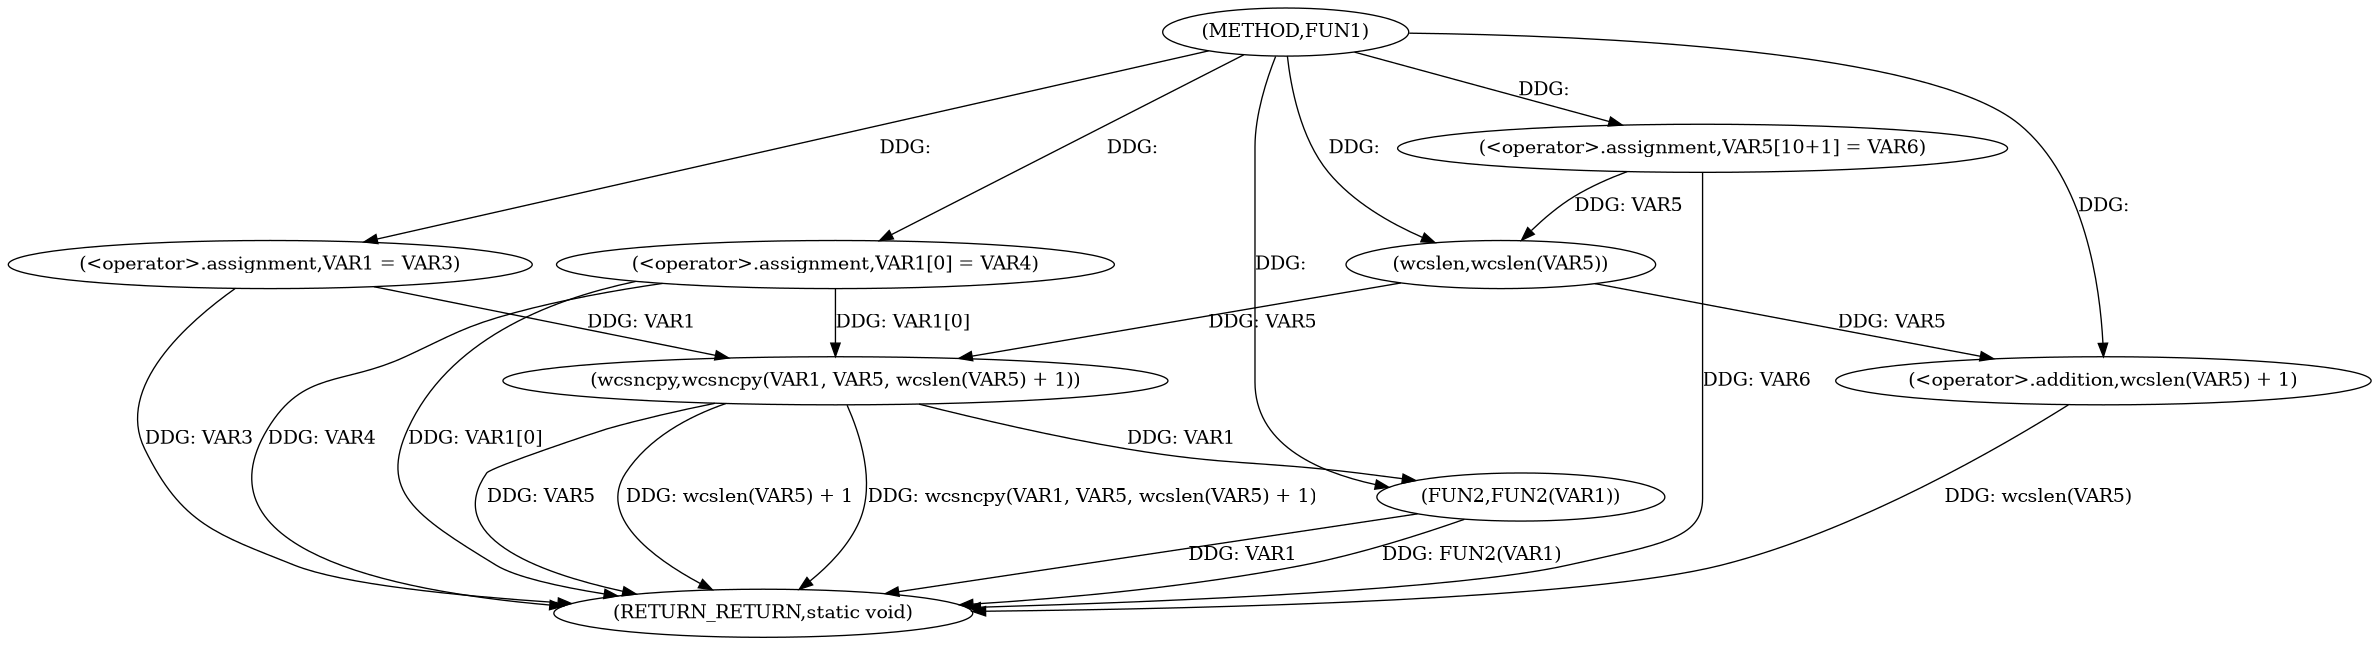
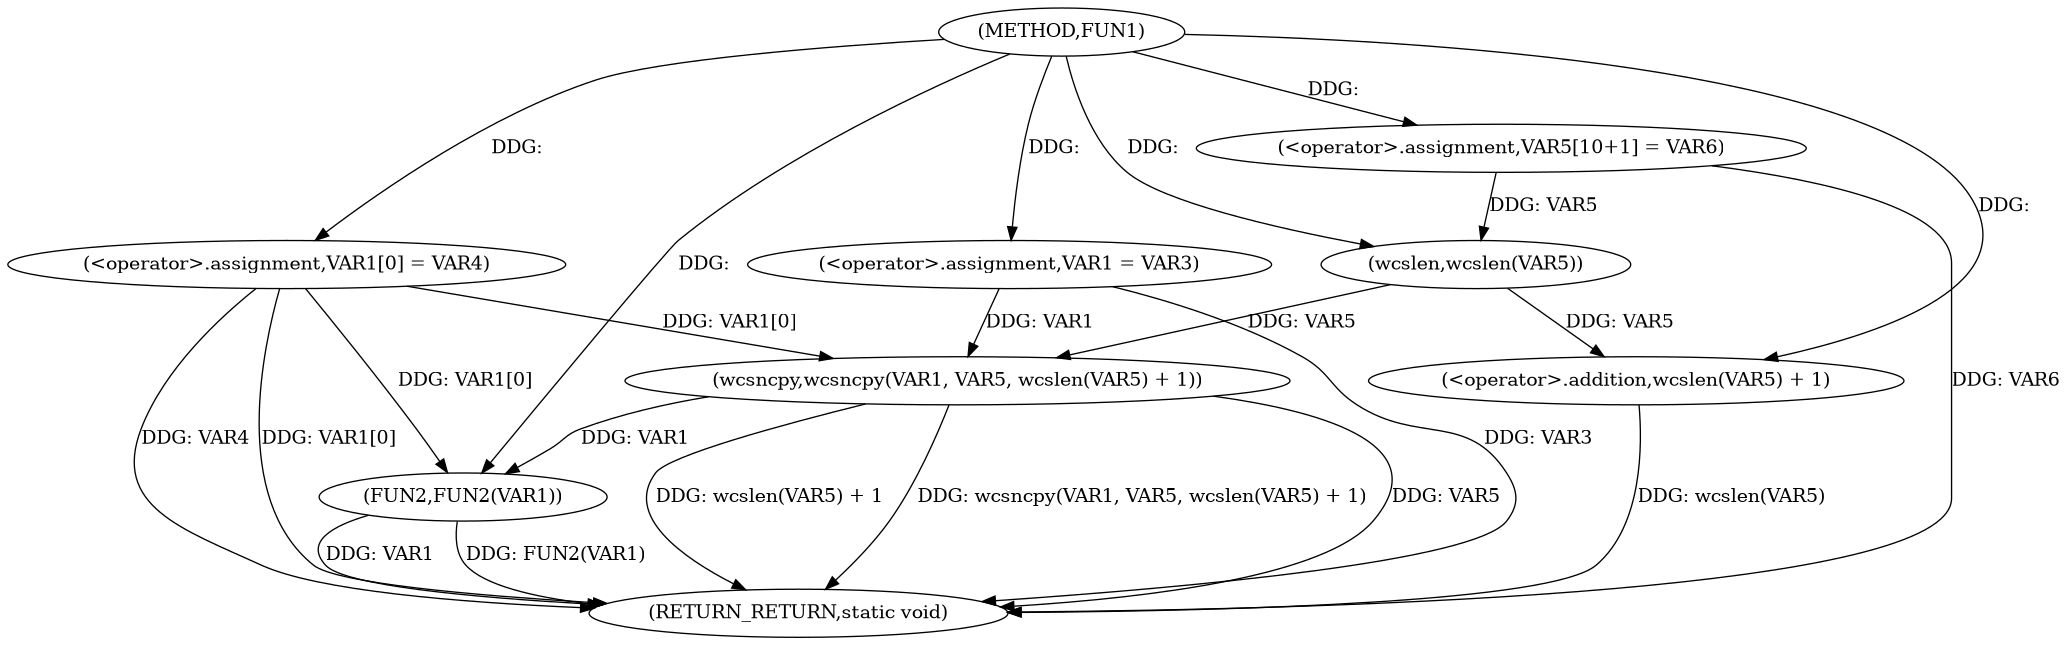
edge "(<operator>.assignment,VAR1[0] = VAR4)" -> "(FUN2,FUN2(VAR1))": added, label "DDG: VAR1[0]"
